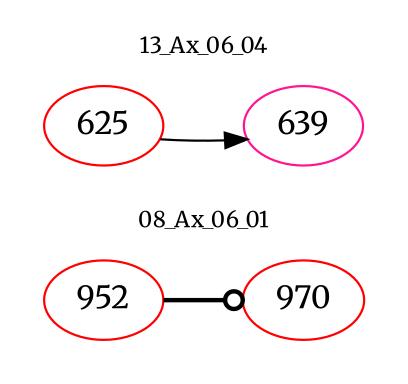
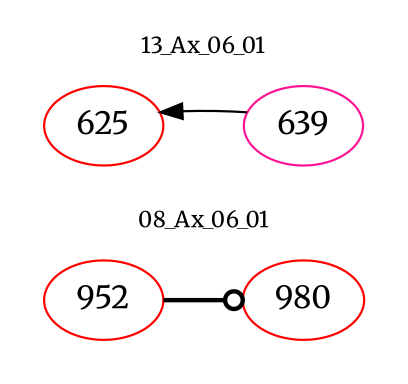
cluster "13_Ax_06_04": label "13_Ax_06_04" -> "13_Ax_06_01"
edge "625" -> "639": reversed
node "970": label "970" -> "980"
